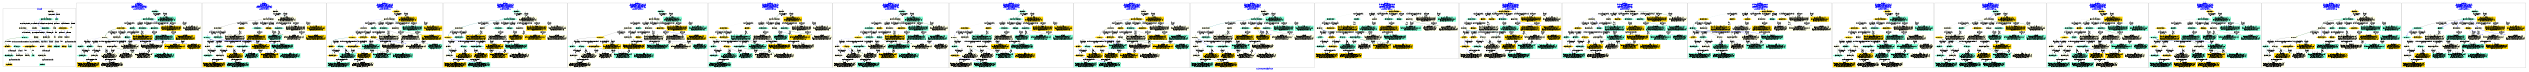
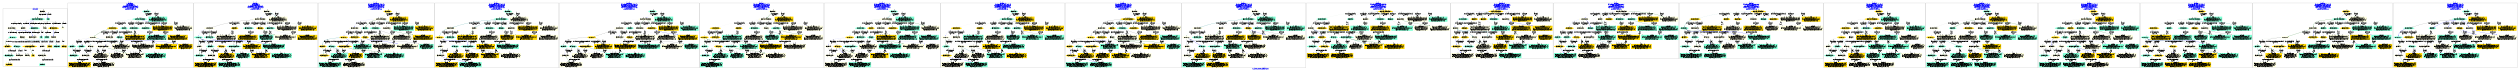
node "title": fillcolor lightyellow -> aquamarine
node "credittext": fillcolor lightyellow -> aquamarine
node "artyear": removed
node "artist": fillcolor aquamarine -> gold
